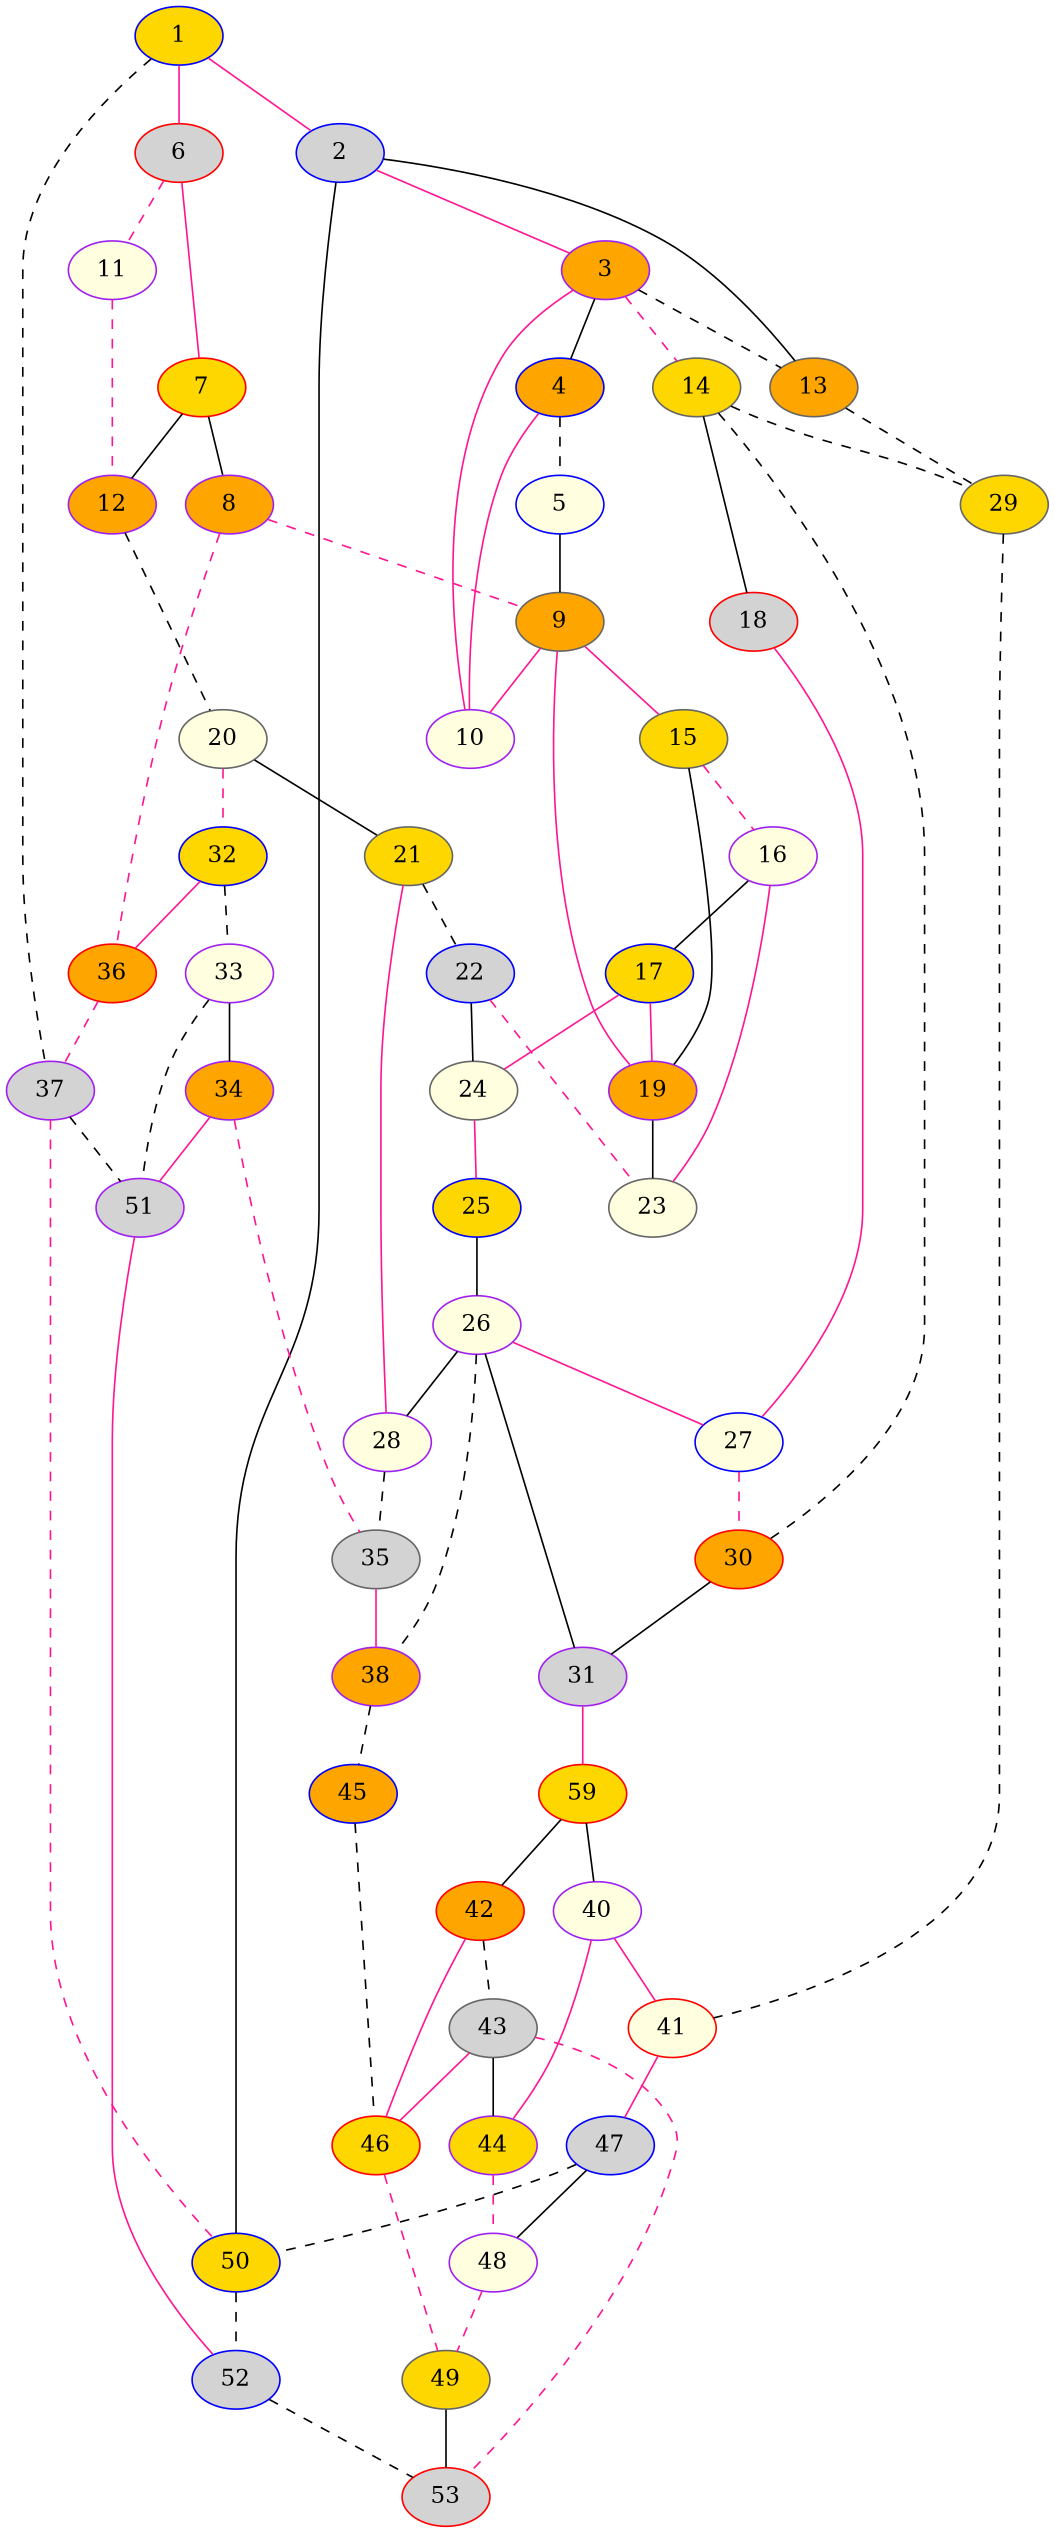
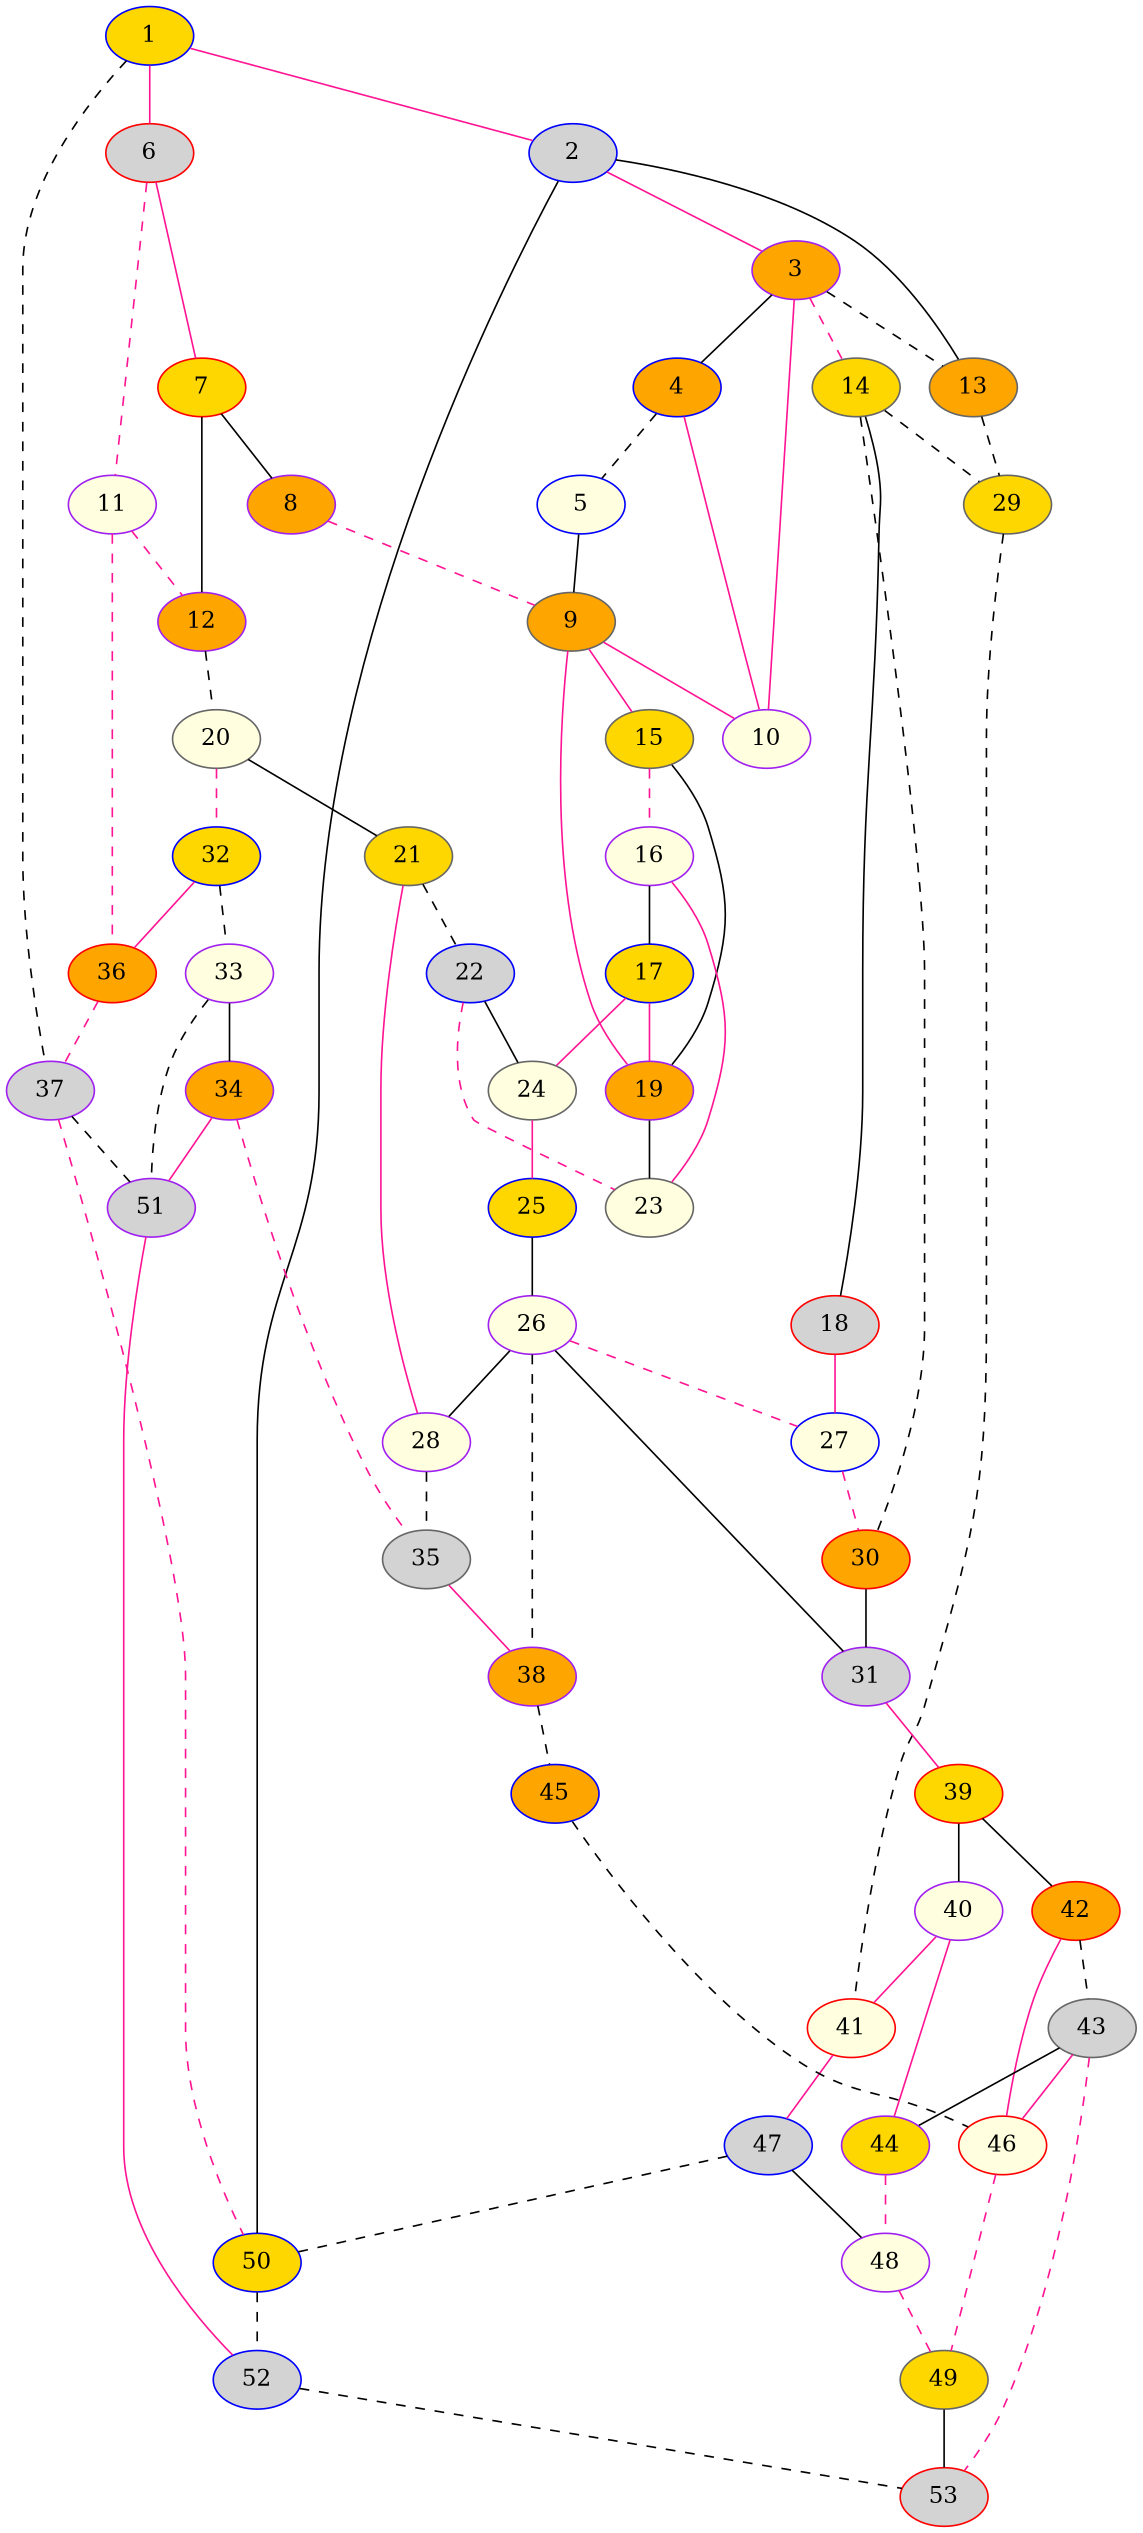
edge "8" -- "36": now "11" -- "36"
edge "26" -- "27": style solid -> dashed
node "59": label "59" -> "39"
node "46": fillcolor gold -> lightyellow
